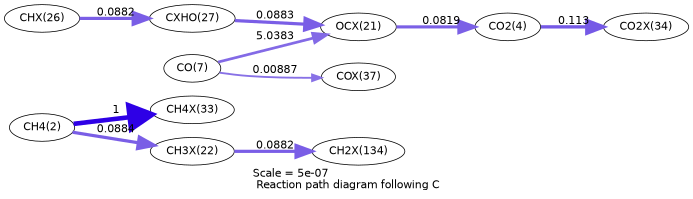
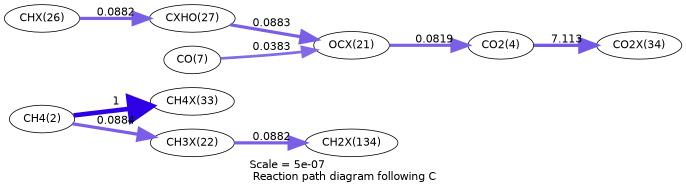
edge "CO2(4)" -> "CO2X(34)": label " 0.113" -> " 7.113"
edge "CO(7)" -> "OCX(21)": label " 5.0383" -> " 0.0383"
node "COX(37)": removed
